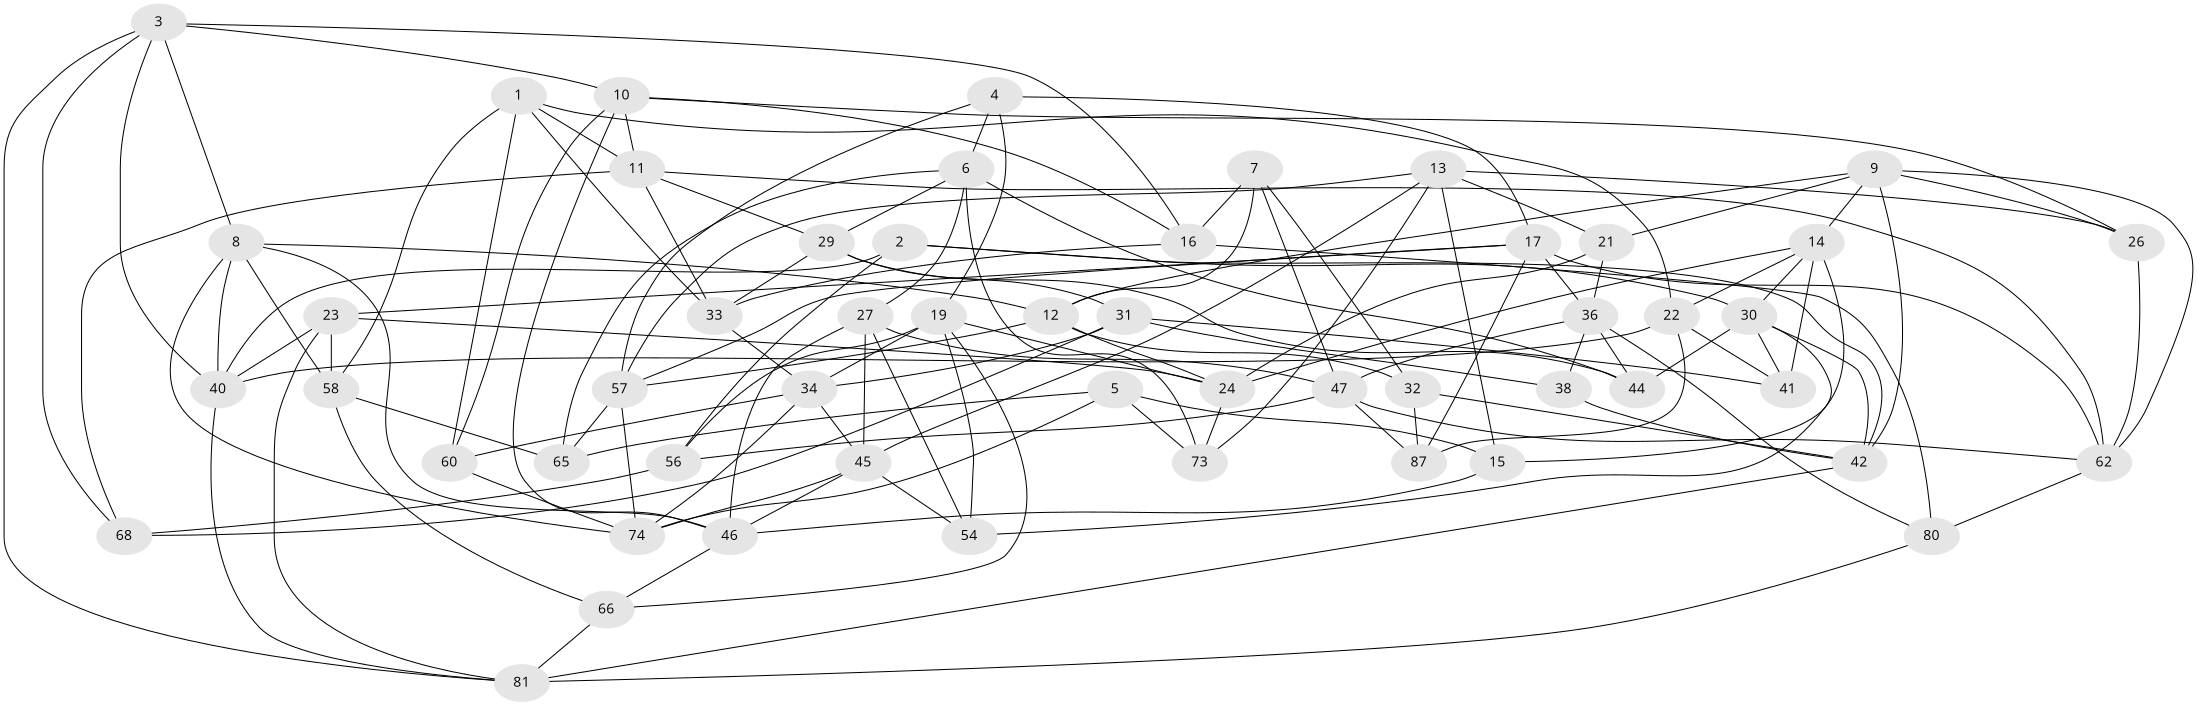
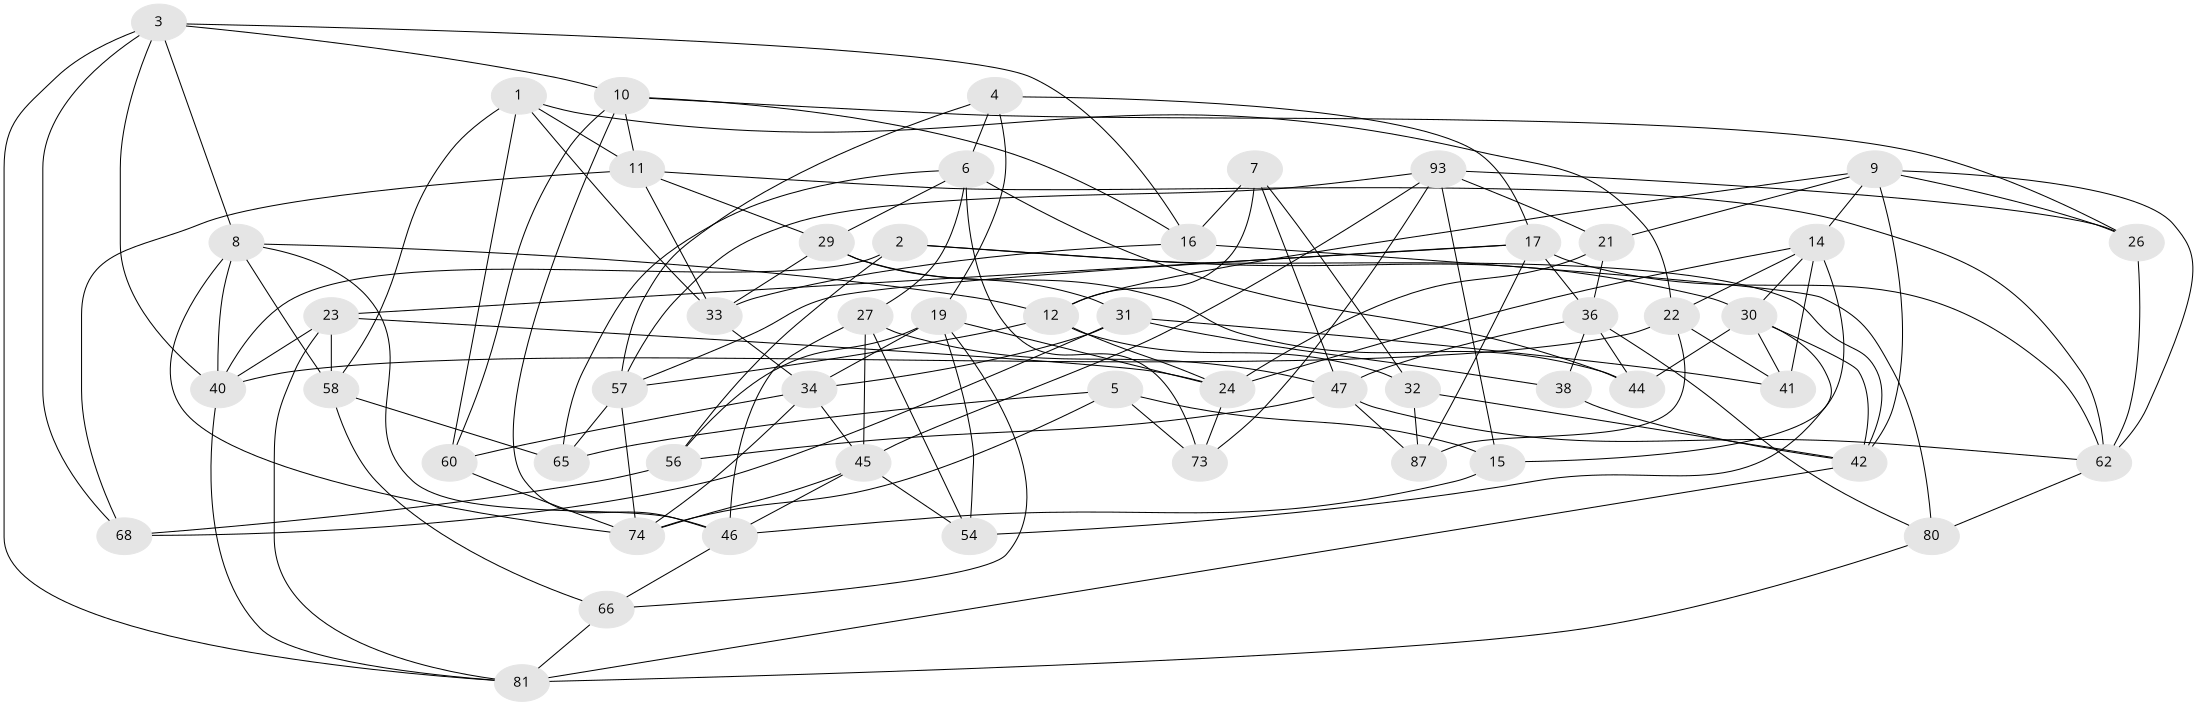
node "13": label "13" -> "93"
